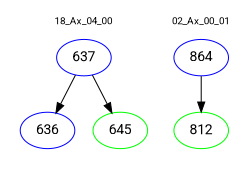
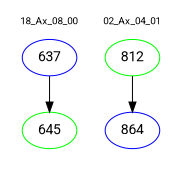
cluster "18_Ax_04_00": label "18_Ax_04_00" -> "18_Ax_08_00"
cluster "02_Ax_00_01": label "02_Ax_00_01" -> "02_Ax_04_01"
edge "864" -> "812": reversed
node "636": removed
